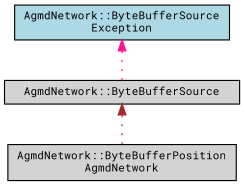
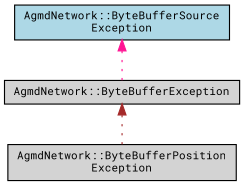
node "AgmdNetwork::ByteBufferSource": label "AgmdNetwork::ByteBufferSource" -> "AgmdNetwork::ByteBufferException"
node "AgmdNetwork::ByteBufferPosition AgmdNetwork": label "AgmdNetwork::ByteBufferPosition AgmdNetwork" -> "AgmdNetwork::ByteBufferPosition Exception"
